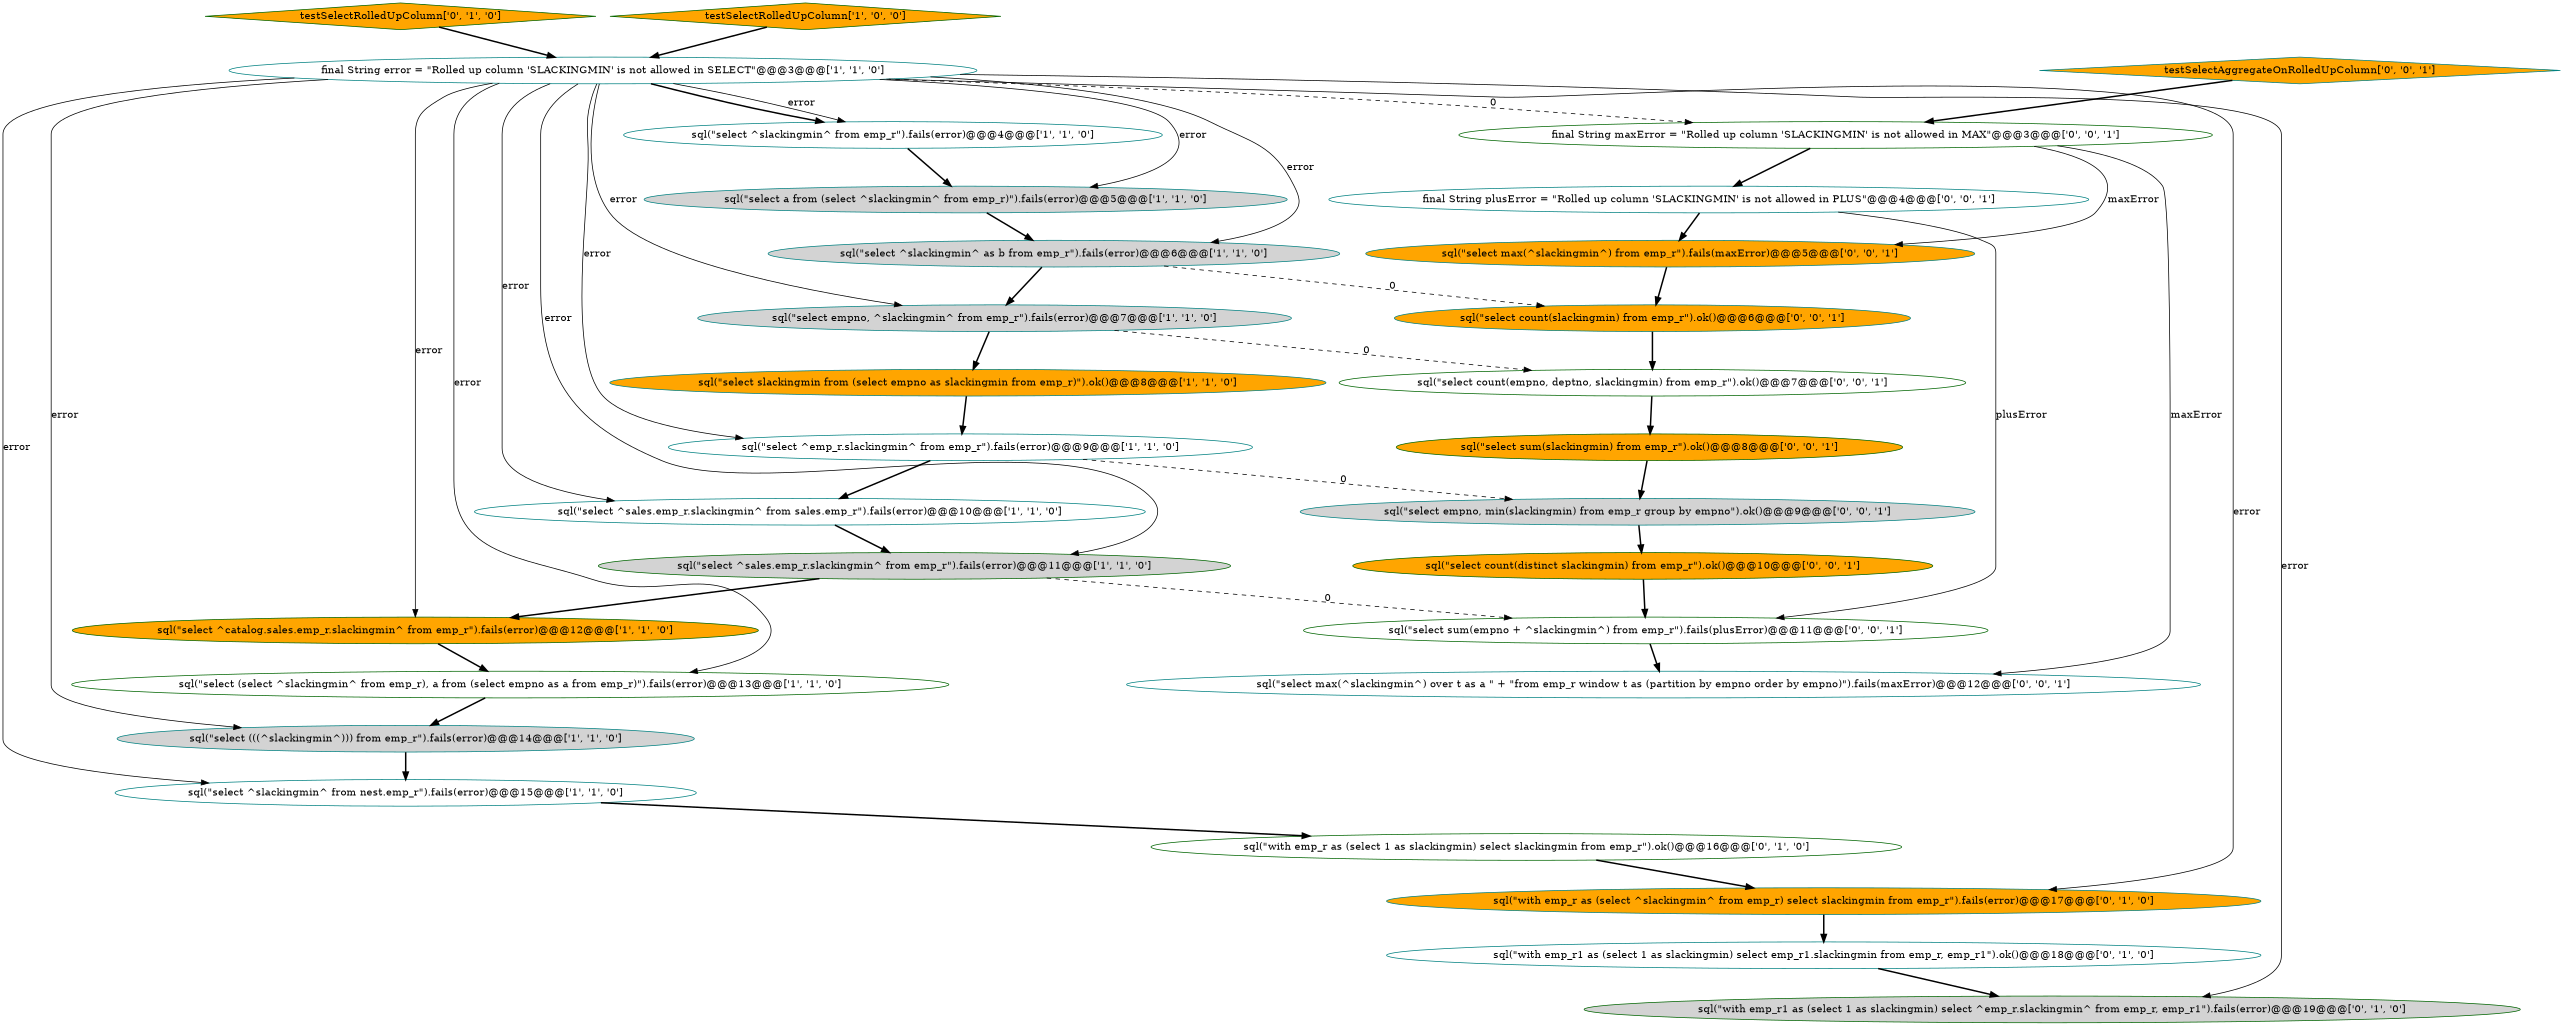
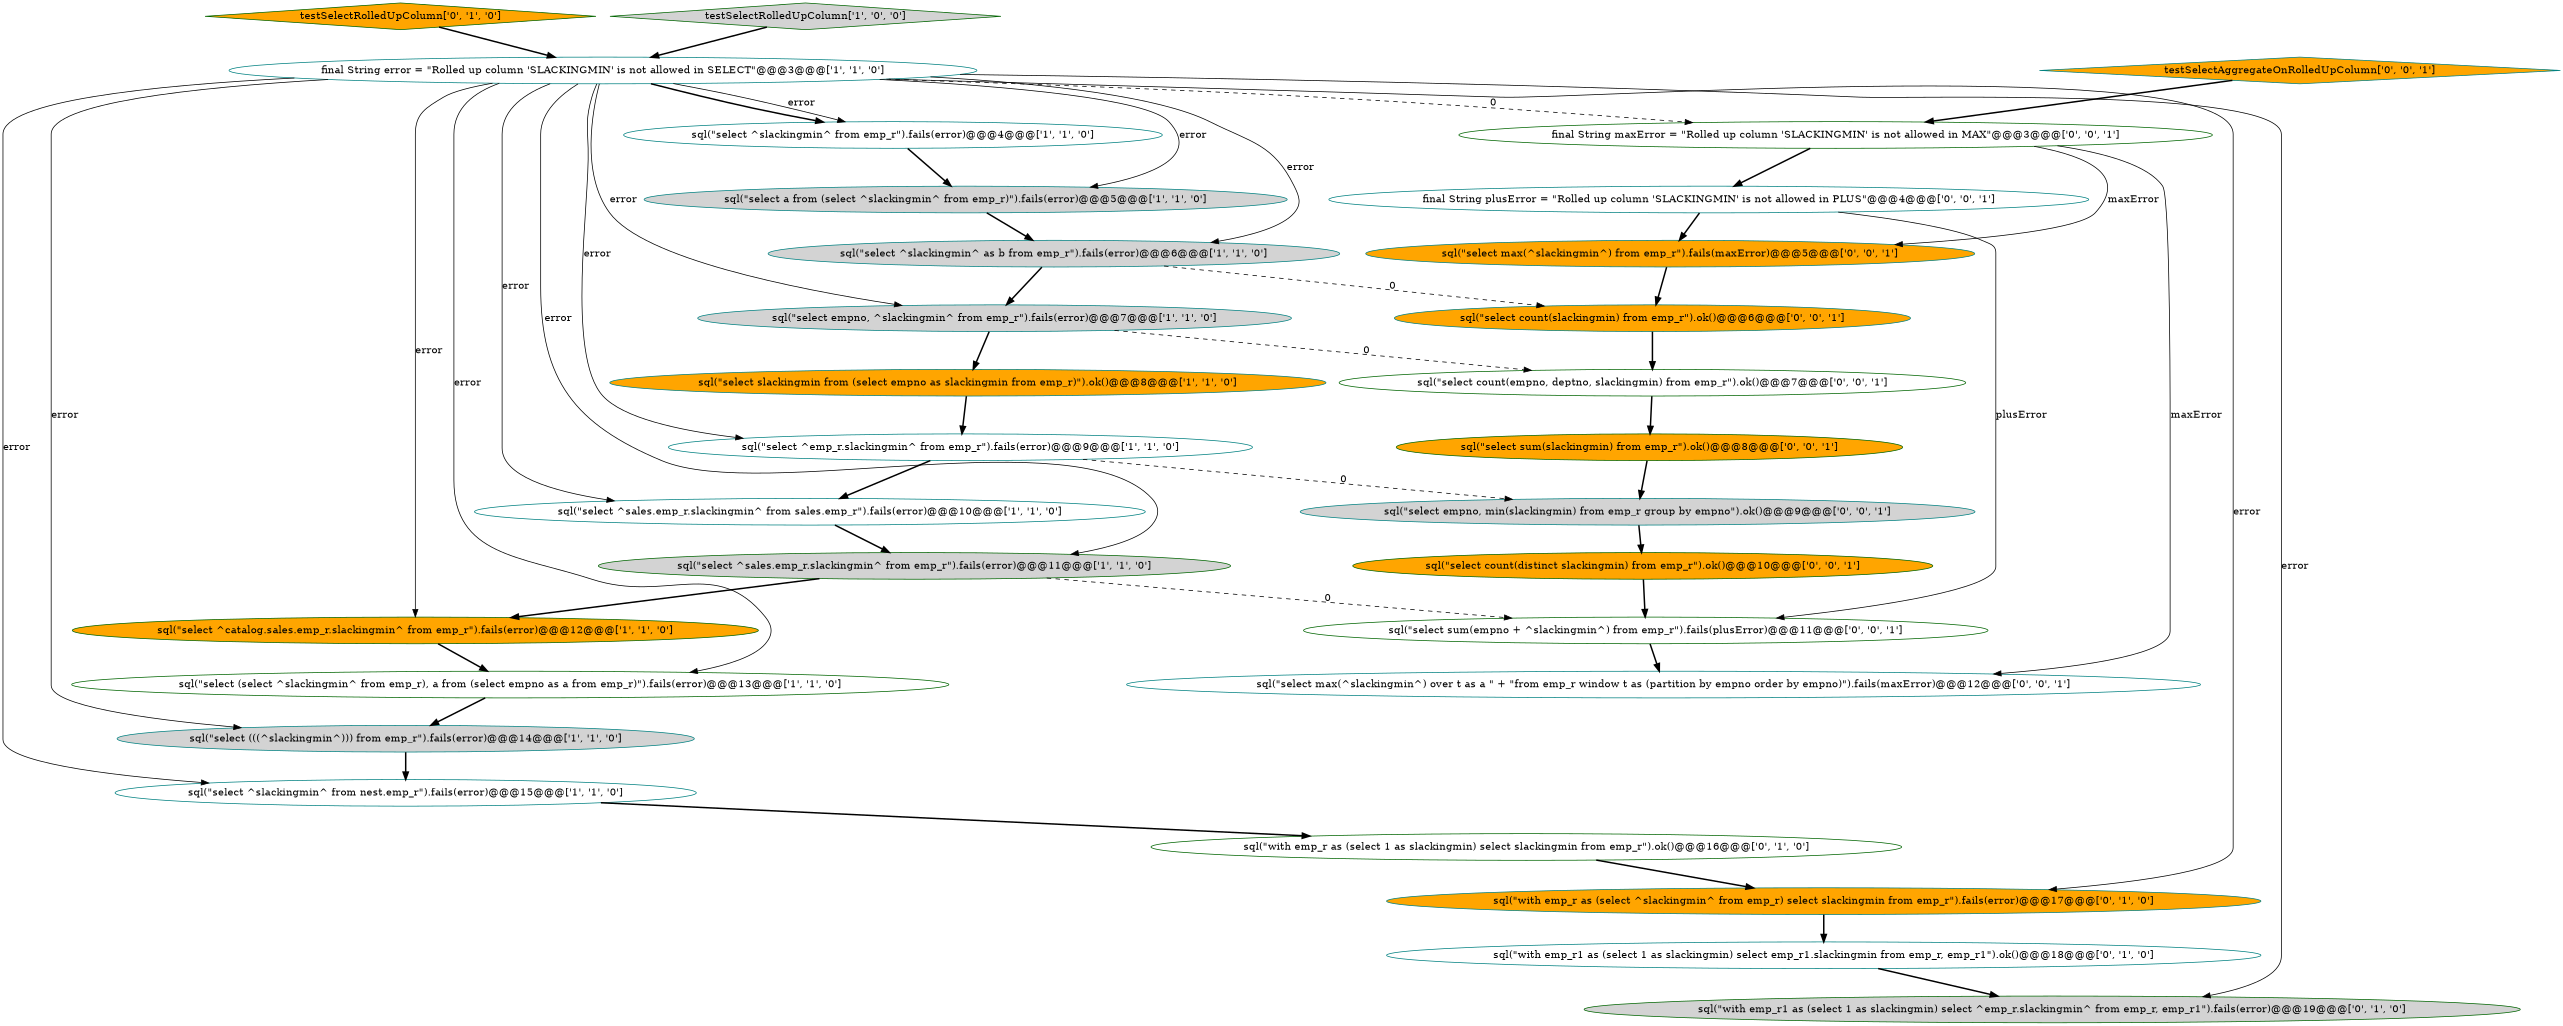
node "testSelectRolledUpColumn['1', '0', '0']": fillcolor orange -> lightgrey
